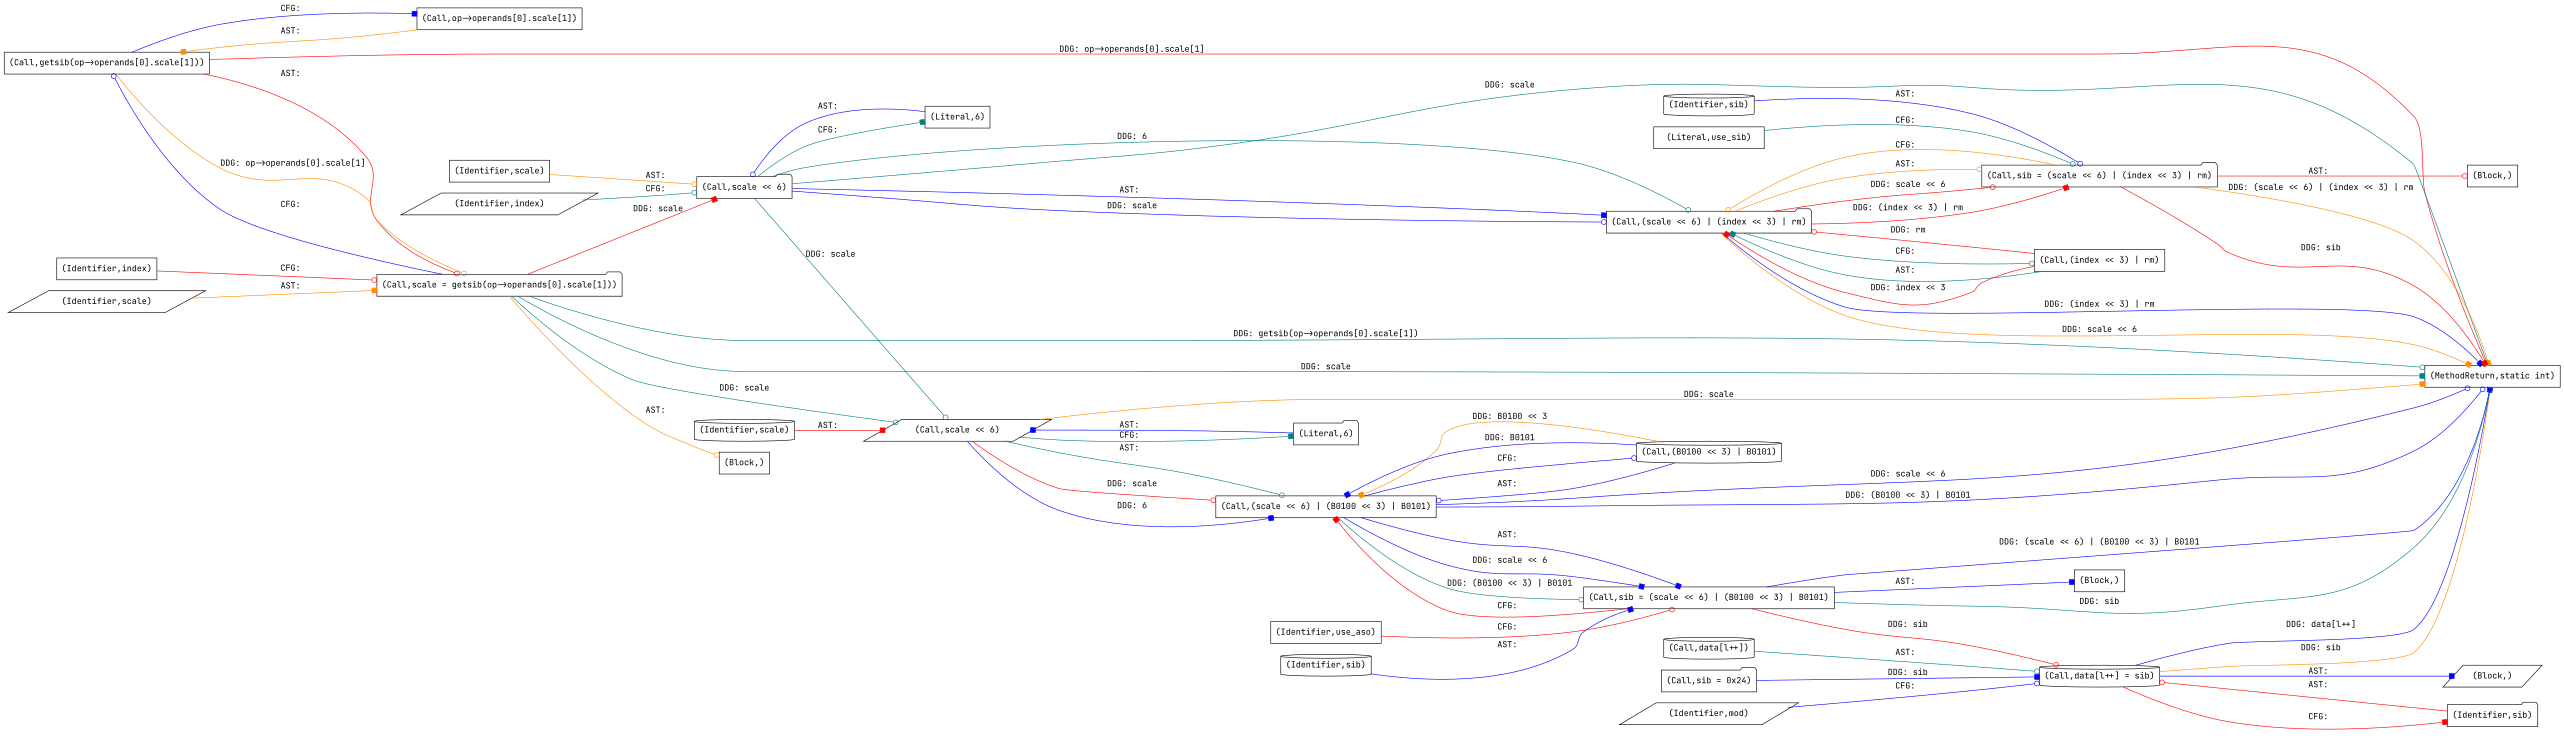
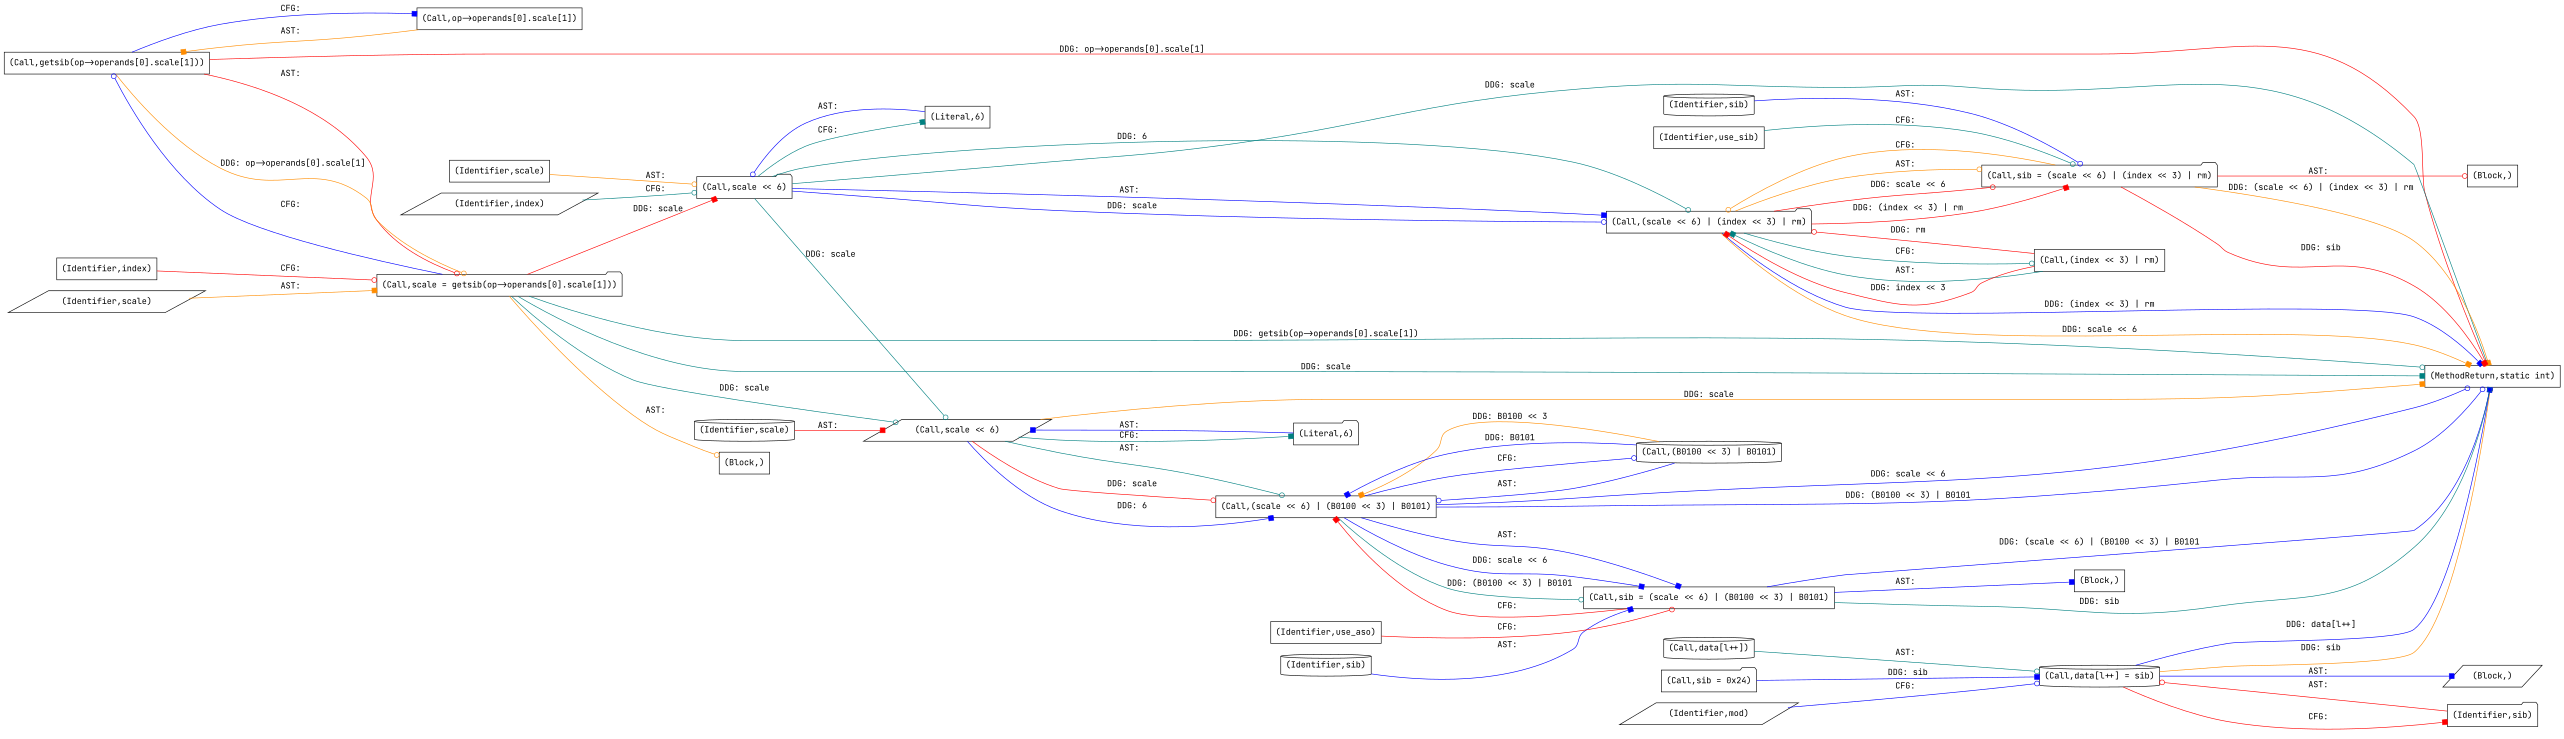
node "(Literal,use_sib)": label "(Literal,use_sib)" -> "(Identifier,use_sib)"
edge "(Call,sib = (scale << 6) | (B0100 << 3) | B0101)" -> "(Call,data[l++] = sib)": removed, label "DDG: sib"
